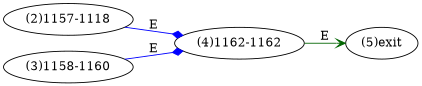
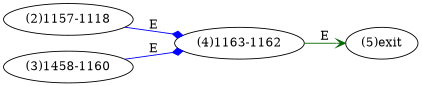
node "(4)1162-1162": label "(4)1162-1162" -> "(4)1163-1162"
node "(3)1158-1160": label "(3)1158-1160" -> "(3)1458-1160"
